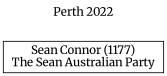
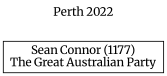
node "Sean Connor (1177) The Sean Australian Party": label "Sean Connor (1177) The Sean Australian Party" -> "Sean Connor (1177) The Great Australian Party"
